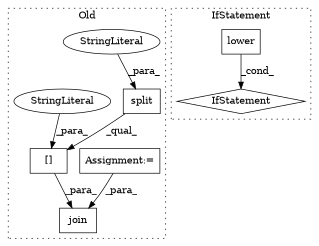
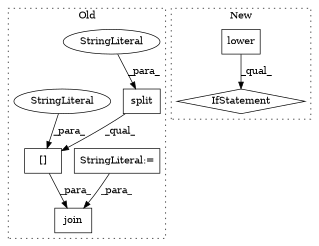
cluster "IfStatement": label "IfStatement" -> "New"
edge "lower" -> "IfStatement": label "_cond_" -> "_qual_"
node "Assignment:=": label "Assignment:=" -> "StringLiteral:="
